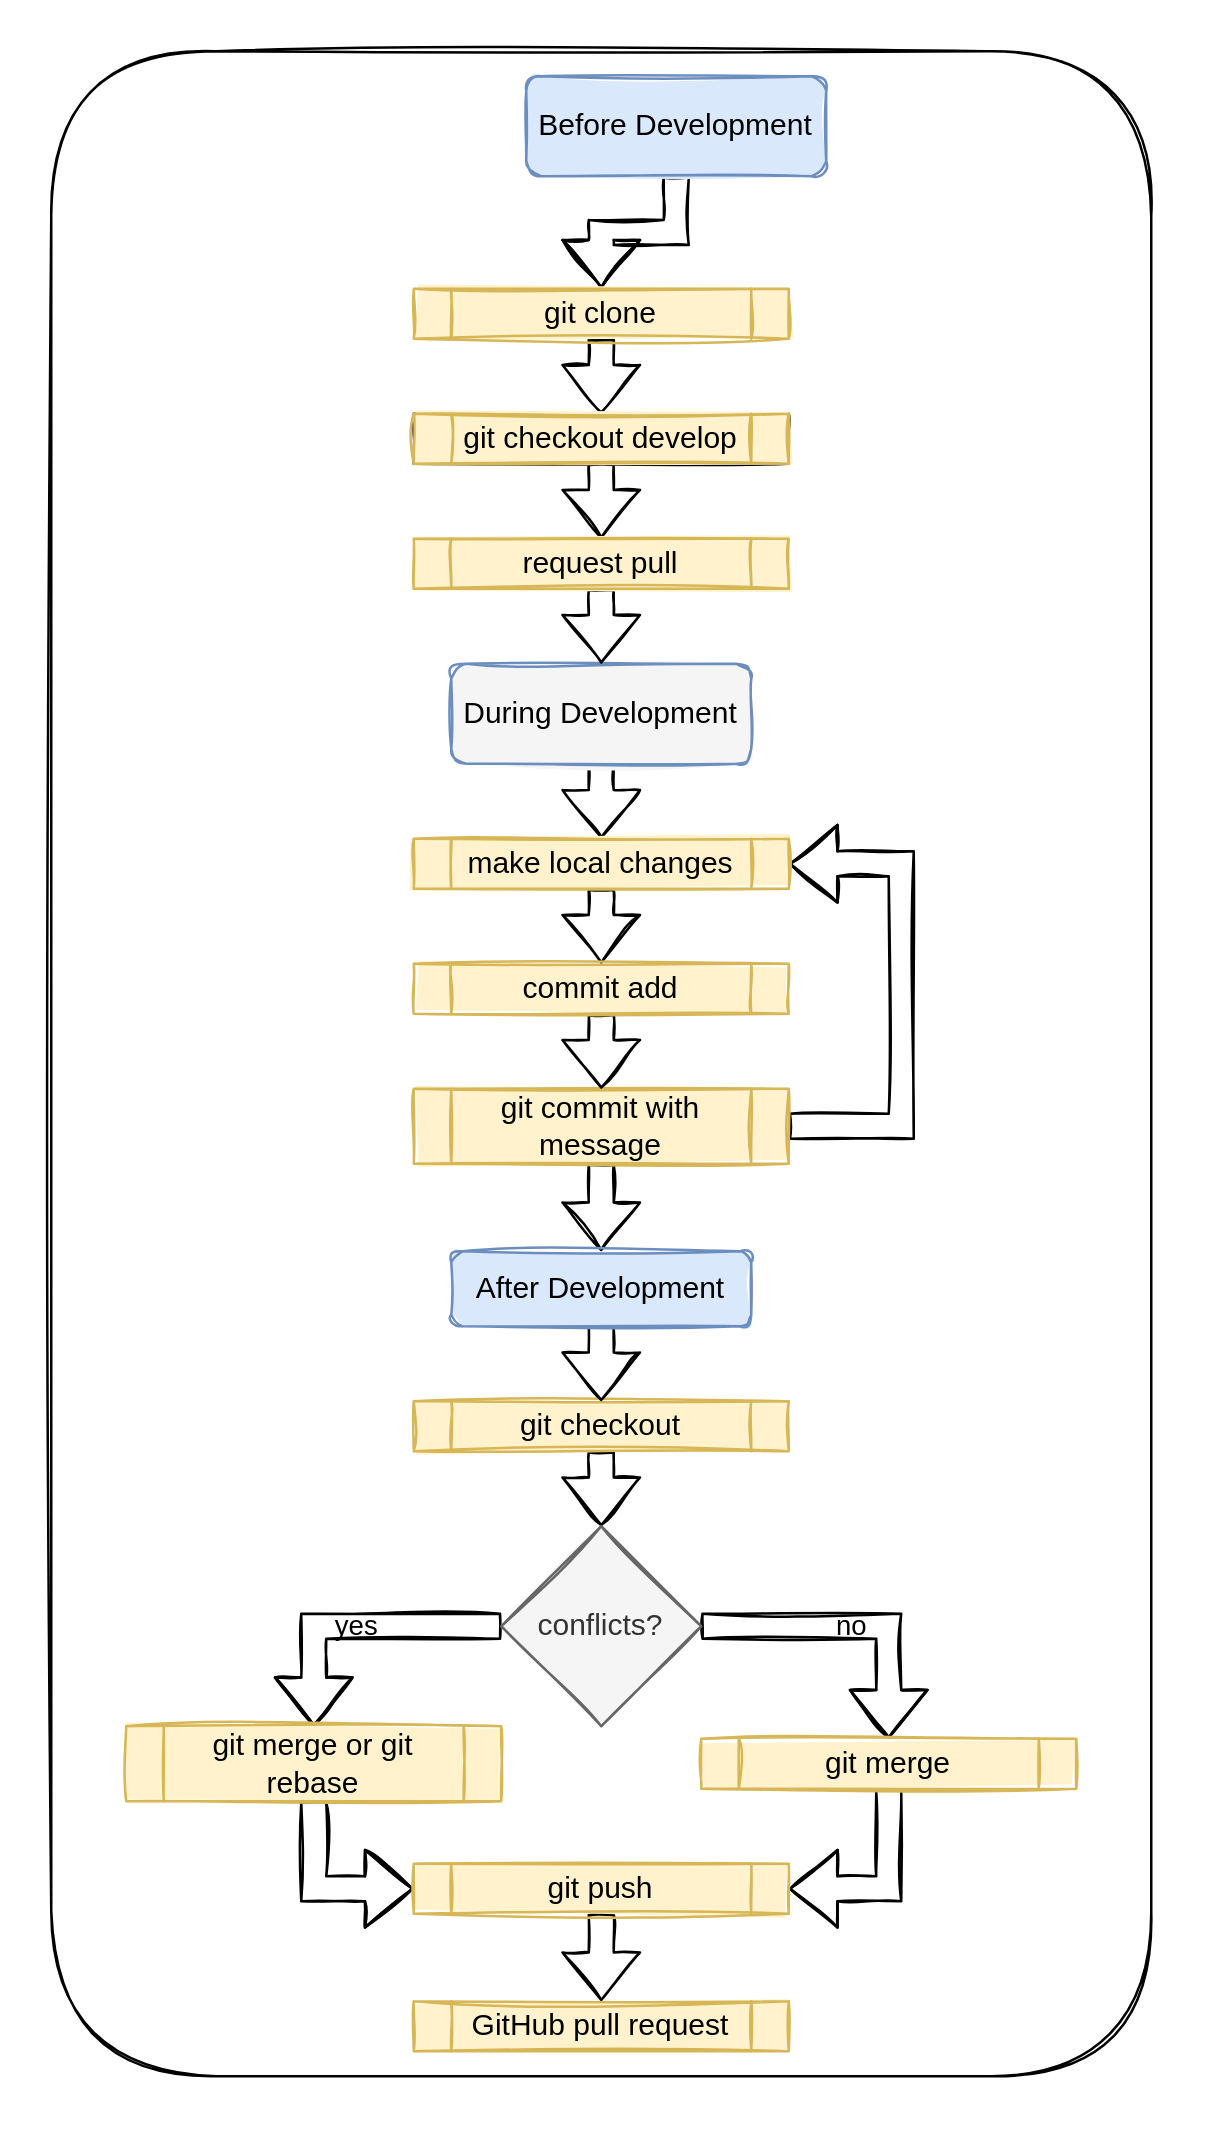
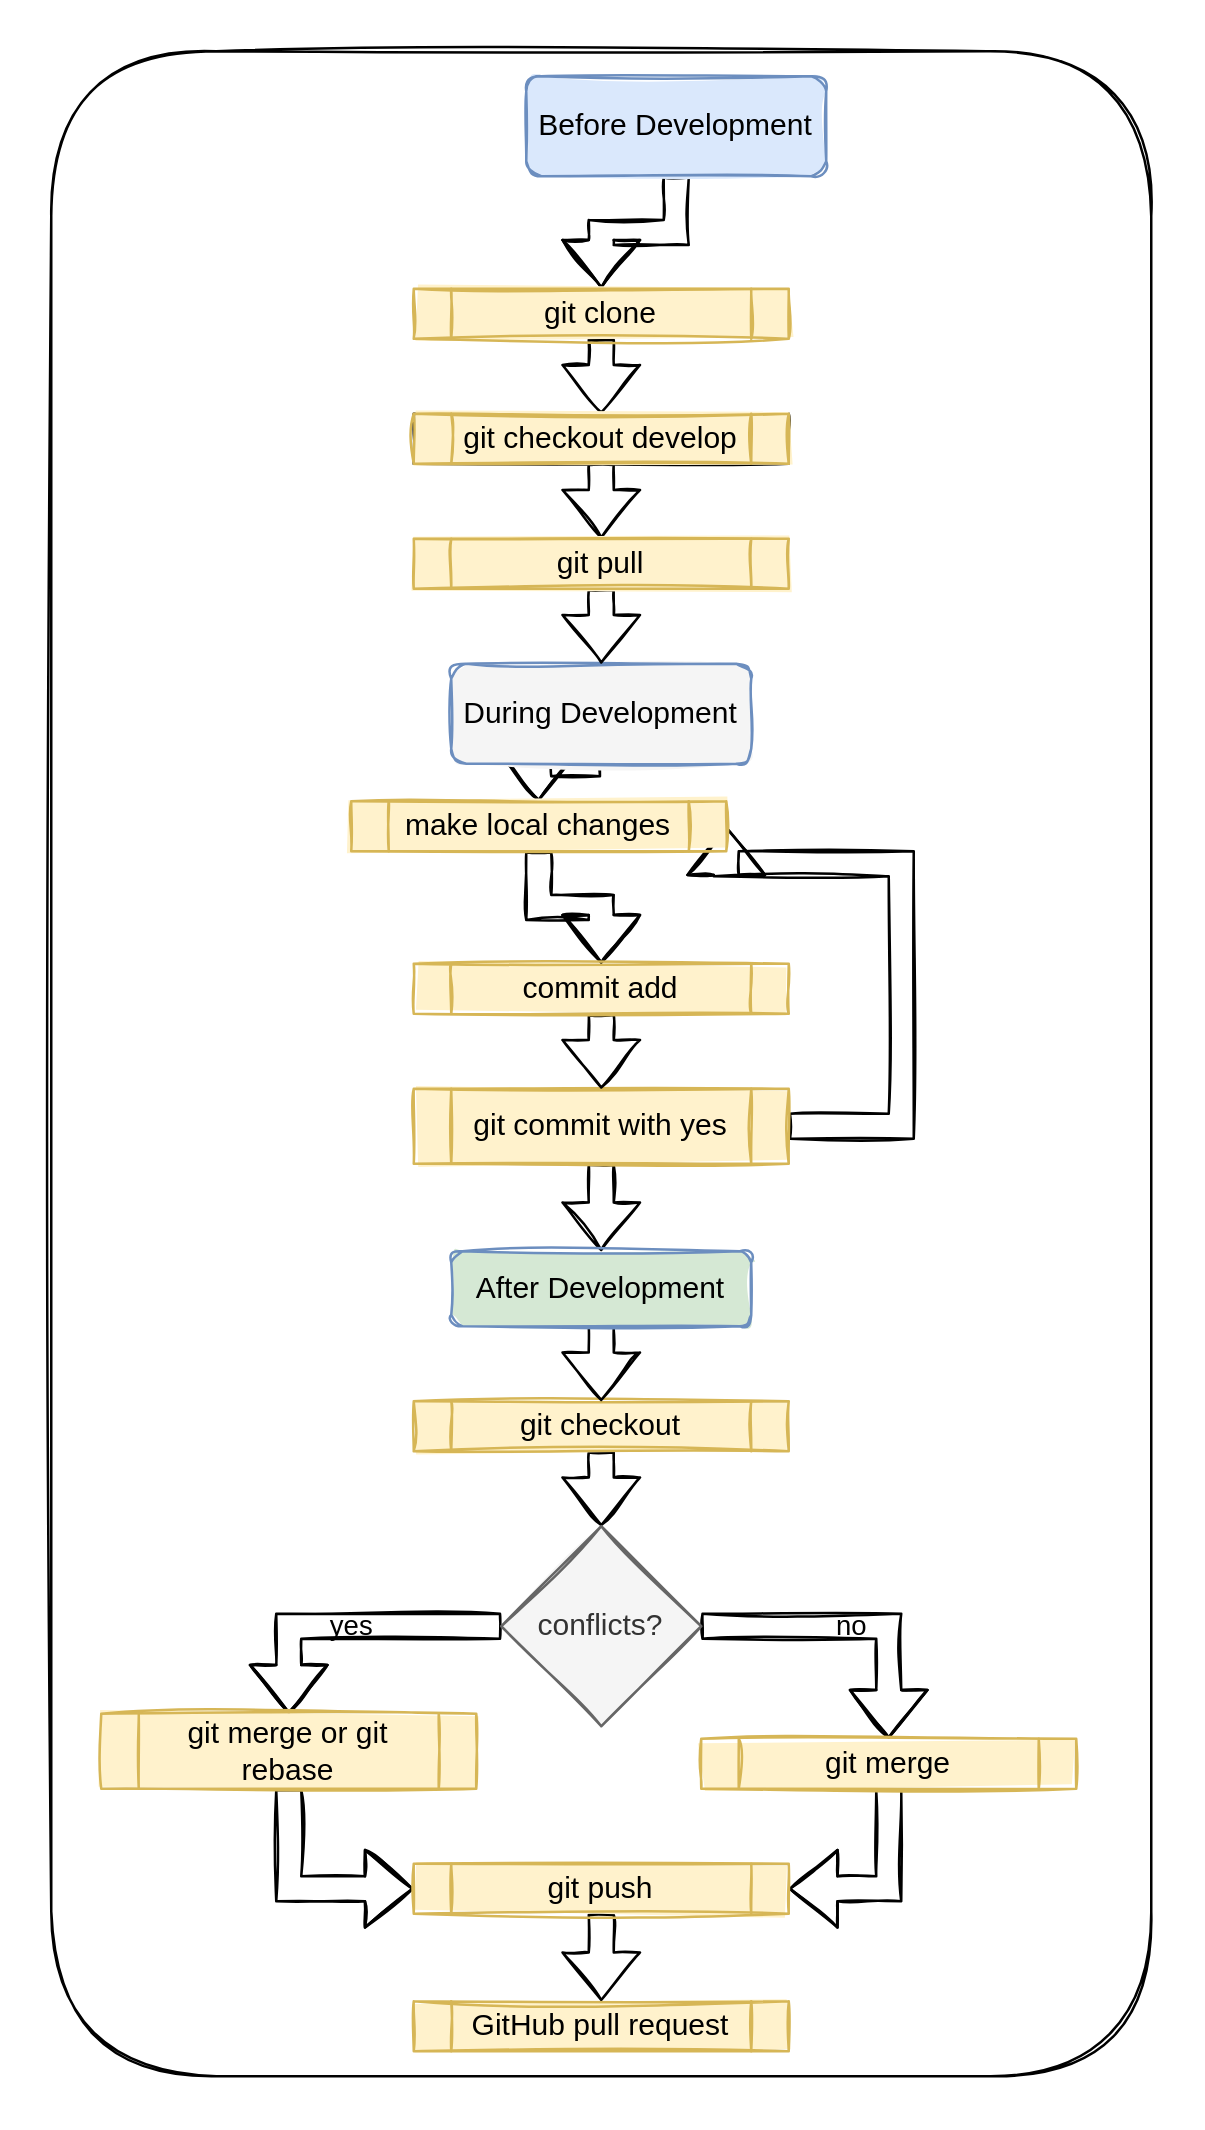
node "request pull": label "request pull" -> "git pull"
node "make local changes": moved (601, 864) -> (539, 826)
node "git commit with message": label "git commit with message" -> "git commit with yes"
node "After Development": fillcolor #dae8fc -> #d5e8d4
node "git merge or git rebase": moved (314, 1764) -> (289, 1751)
